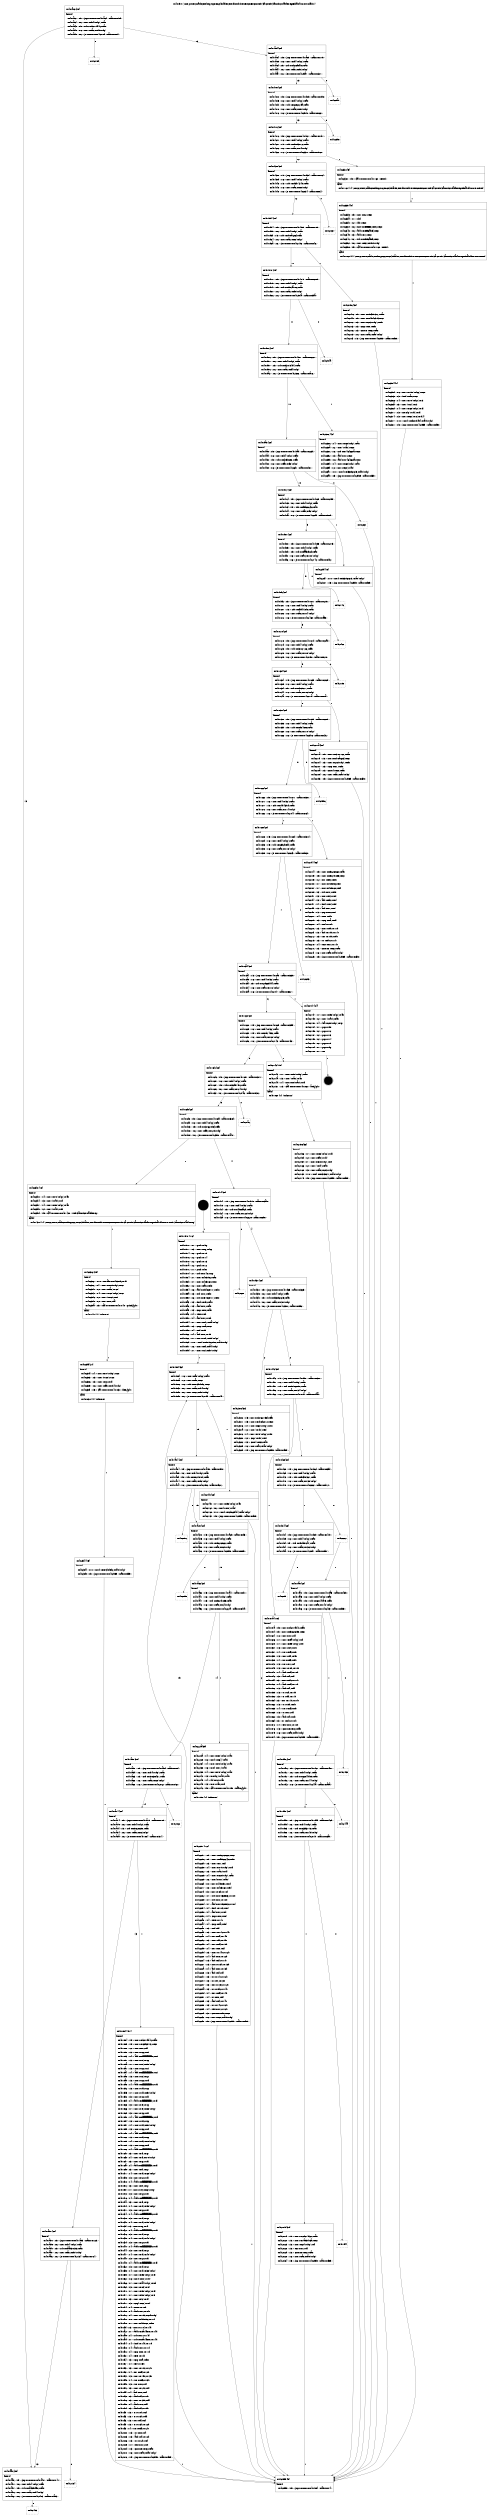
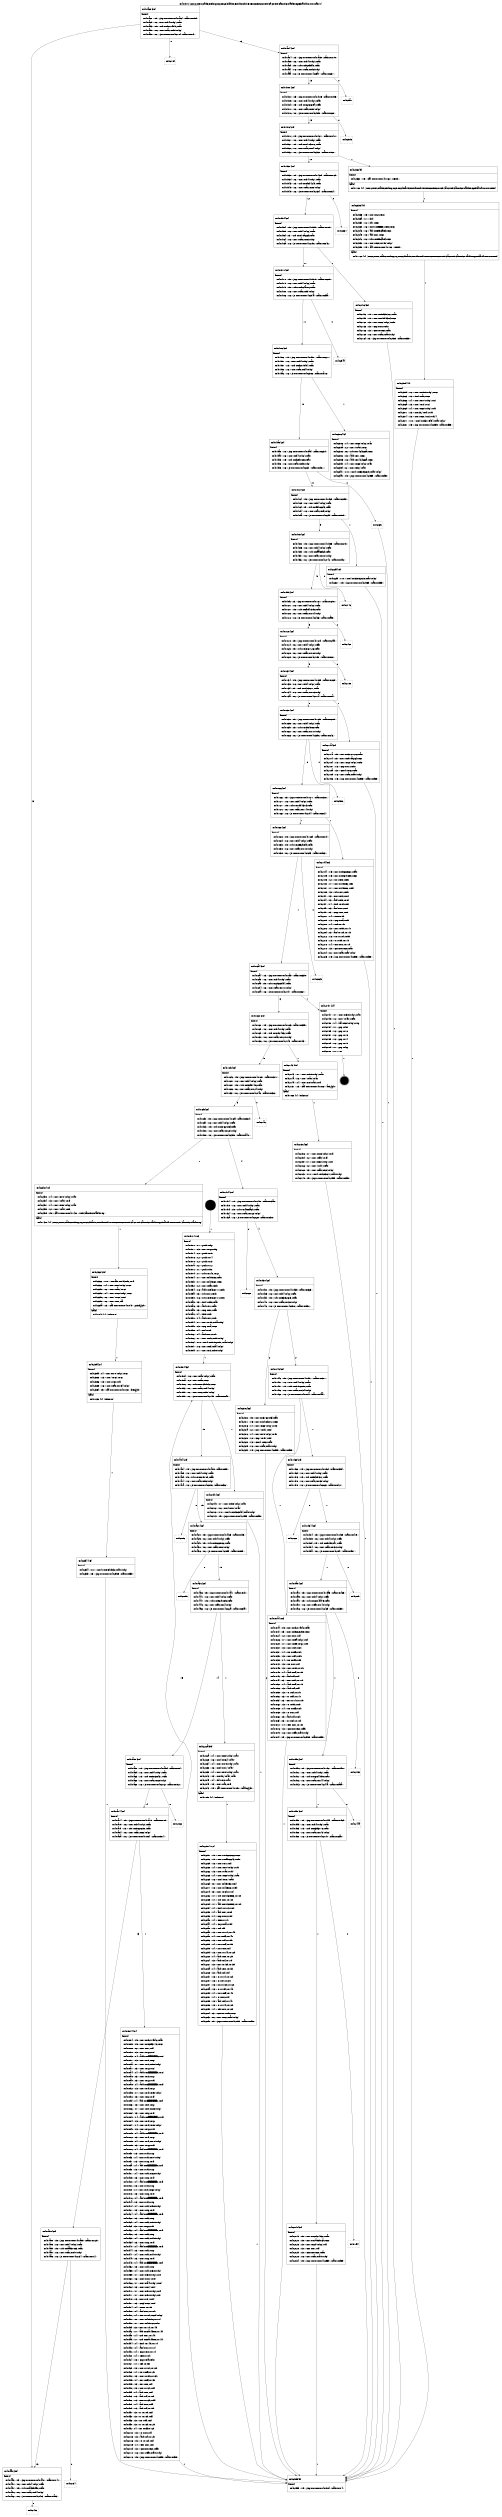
edge "0x4026e2" -> "0x401da0 [28]": now "0x401d84 [28]" -> "0x401da0 [28]"
